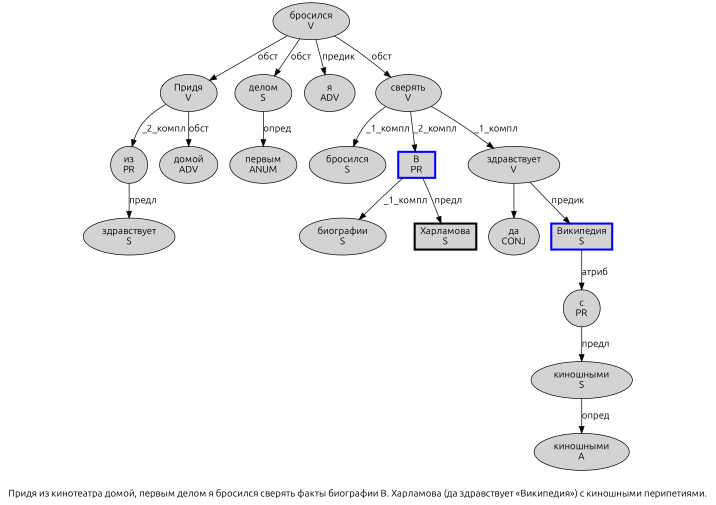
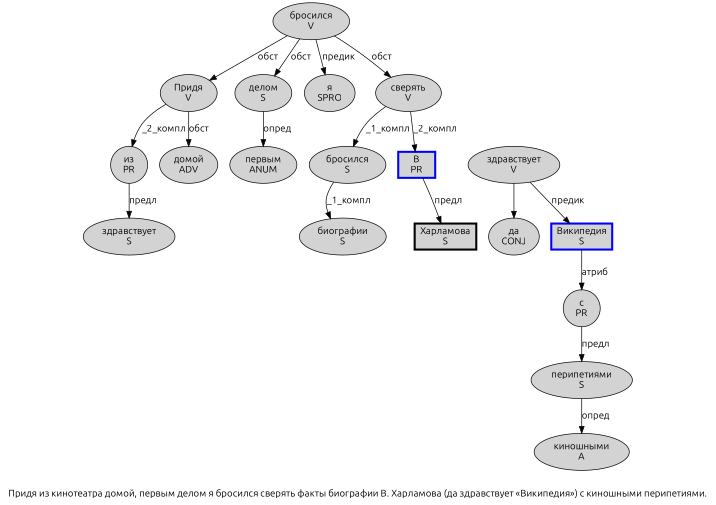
node "я ADV": label "я ADV" -> "я SPRO"
edge "сверять V" -> "здравствует V": removed, label "_1_компл"
edge "В PR" -> "биографии S": now "бросился S" -> "биографии S"
node "киношными S": label "киношными S" -> "перипетиями S"
